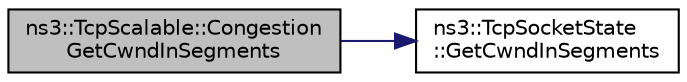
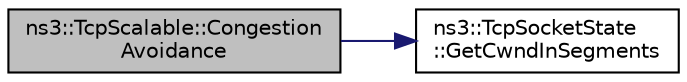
node "ns3::TcpScalable::Congestion GetCwndInSegments": label "ns3::TcpScalable::Congestion GetCwndInSegments" -> "ns3::TcpScalable::Congestion Avoidance"
